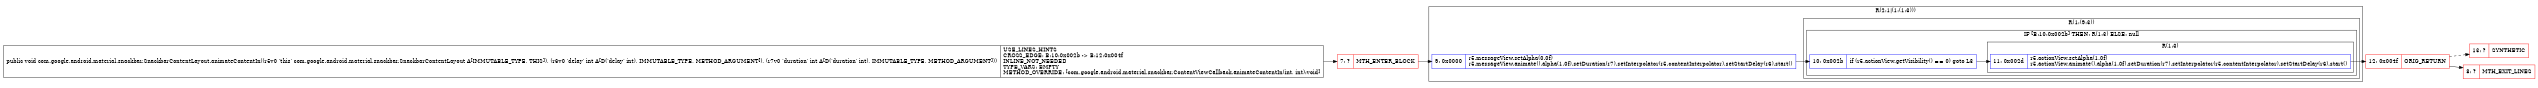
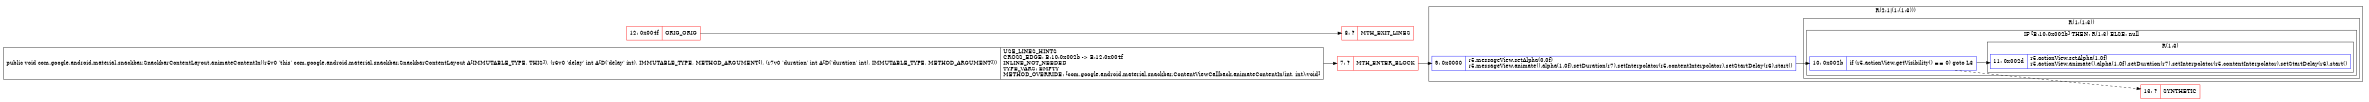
cluster "R(1:(9:3))": label "R(1:(9:3))" -> "R(1:(1:3))"
edge "12: 0x004f" -> "13: ?": now "10: 0x002b" -> "13: ?"
edge "11: 0x002d" -> "12: 0x004f": removed
node "12: 0x004f": text "ORIG_RETURN" -> "ORIG_ORIG"
